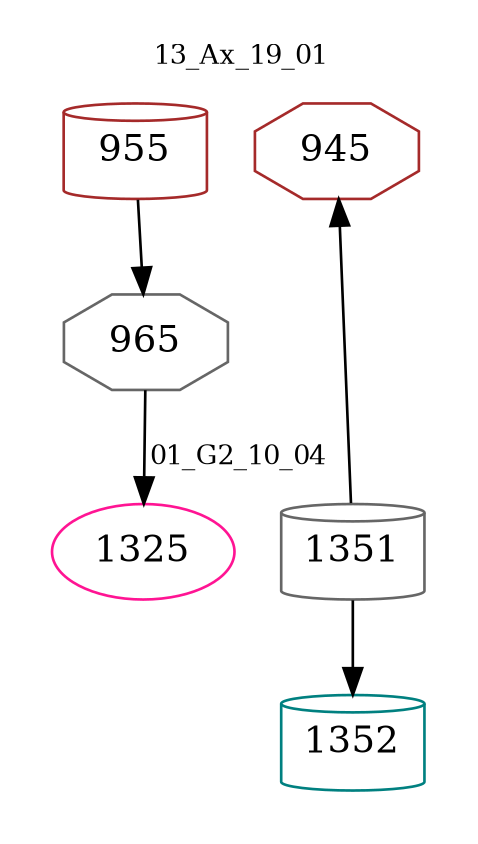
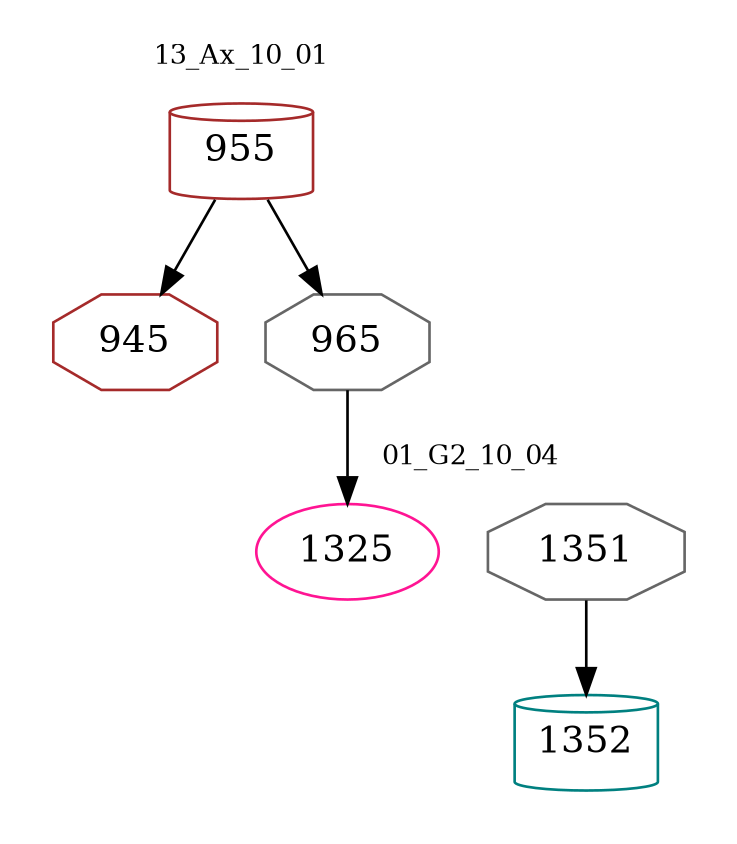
cluster "13_Ax_19_01": label "13_Ax_19_01" -> "13_Ax_10_01"
edge "1351" -> "945": now "955" -> "945"
node "1351": shape cylinder -> octagon
